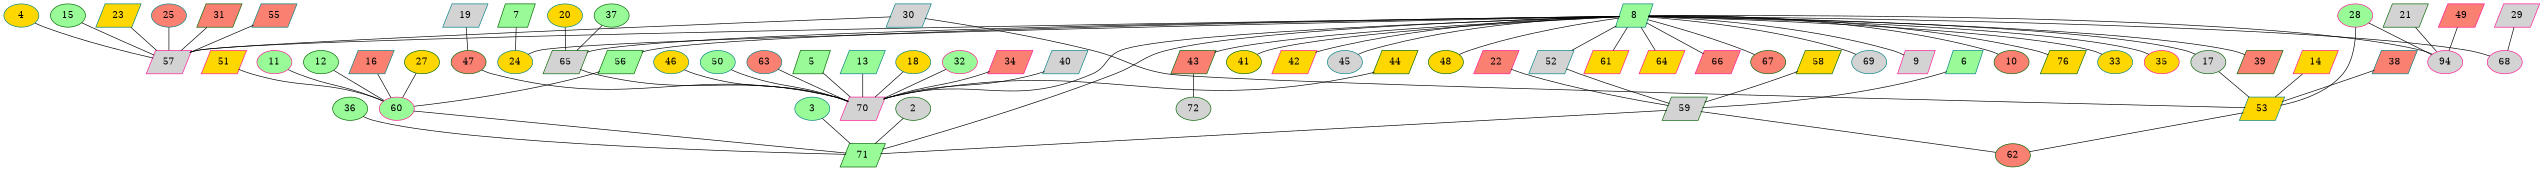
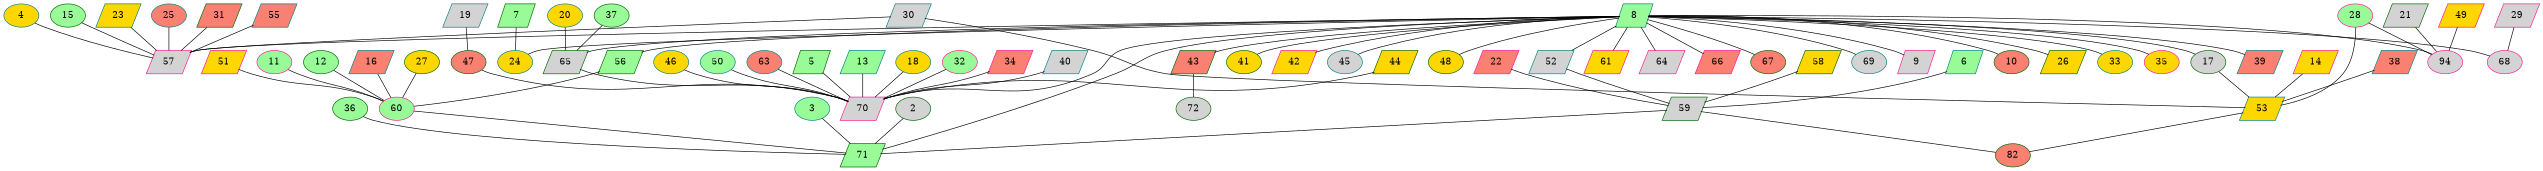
node "49": fillcolor salmon -> gold
node "64": fillcolor gold -> lightgrey
node "76": label "76" -> "26"
node "39": color darkgreen -> teal
node "62": label "62" -> "82"
